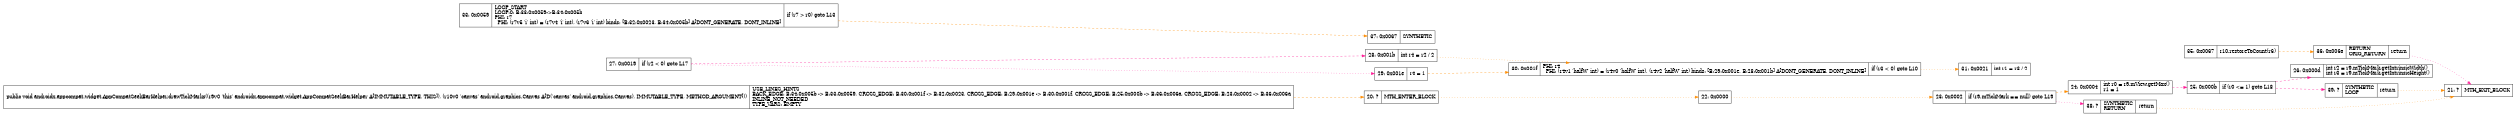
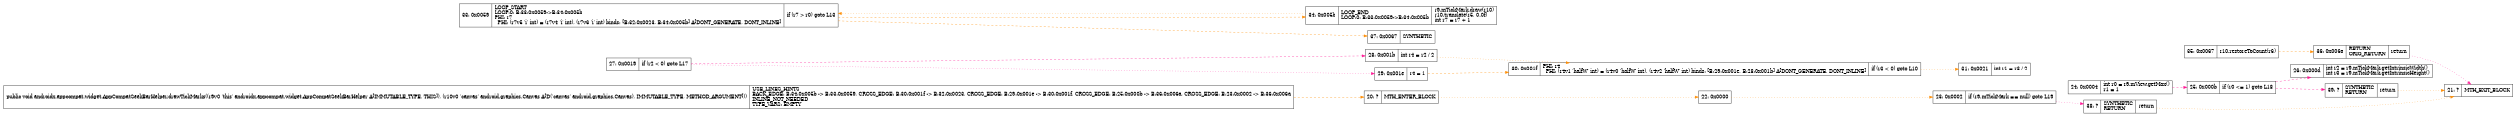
node "34: 0x005b": added
edge "23: 0x0002" -> "24: 0x0004": removed
node "39: ?": text "LOOP" -> "RETURN"
